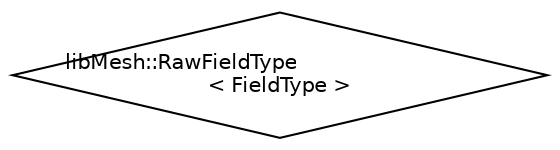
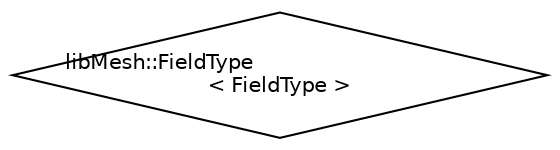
node "libMesh::RawFieldType < FieldType >": label "libMesh::RawFieldType < FieldType >" -> "libMesh::FieldType < FieldType >"
